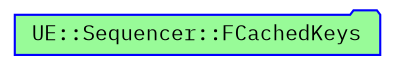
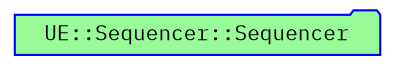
node "UE::Sequencer::FCachedKeys": label "UE::Sequencer::FCachedKeys" -> "UE::Sequencer::Sequencer"
